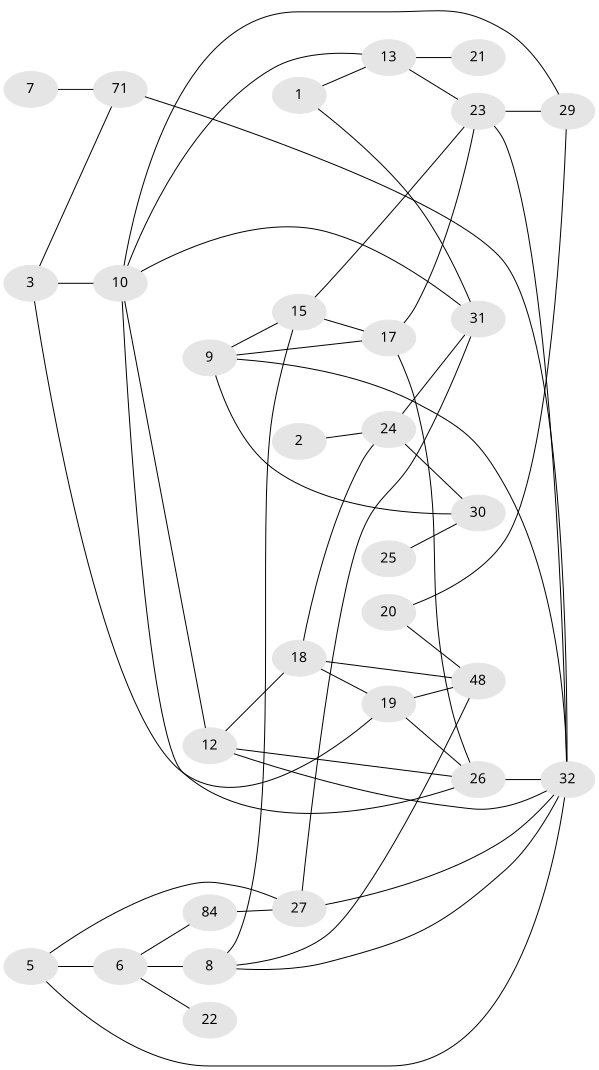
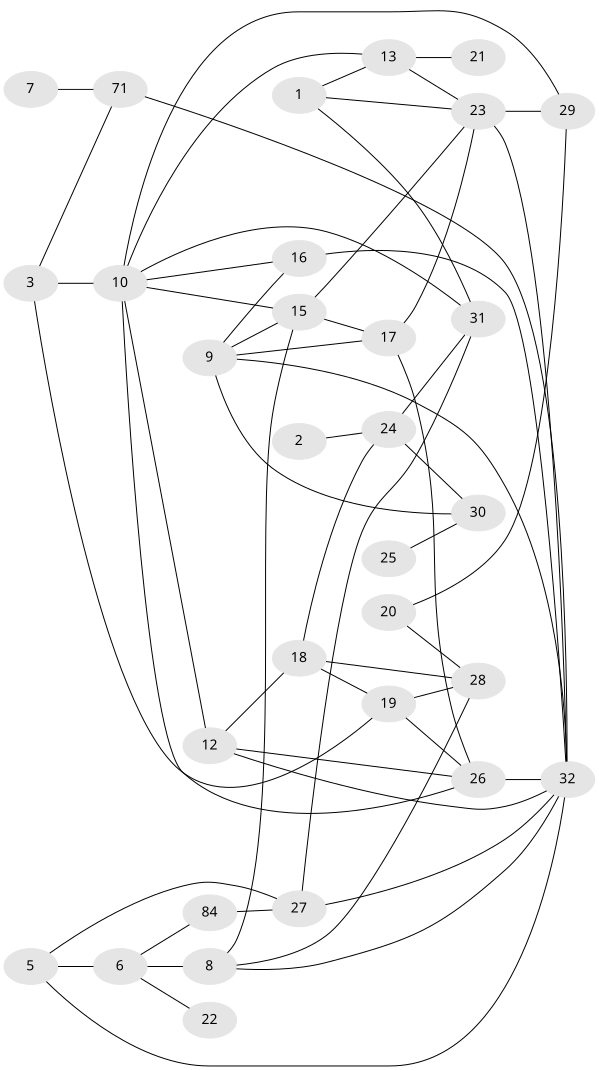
edge "1" -- "23": added
node "16": added
edge "10" -- "15": added
node "48": label "48" -> "28"
